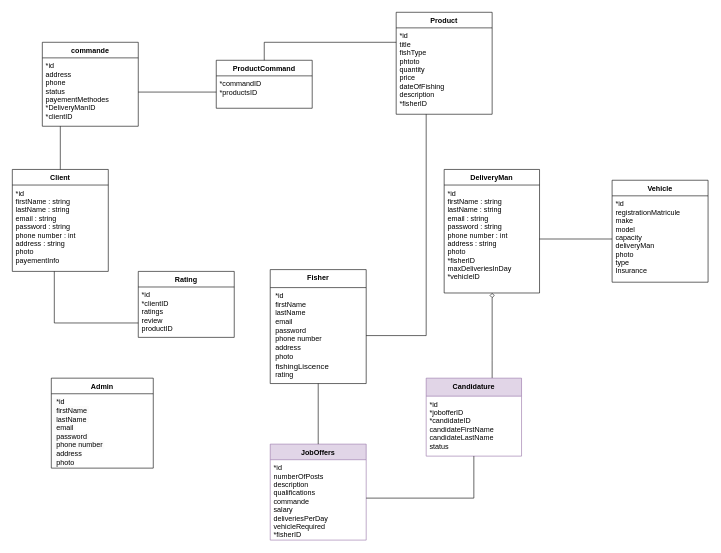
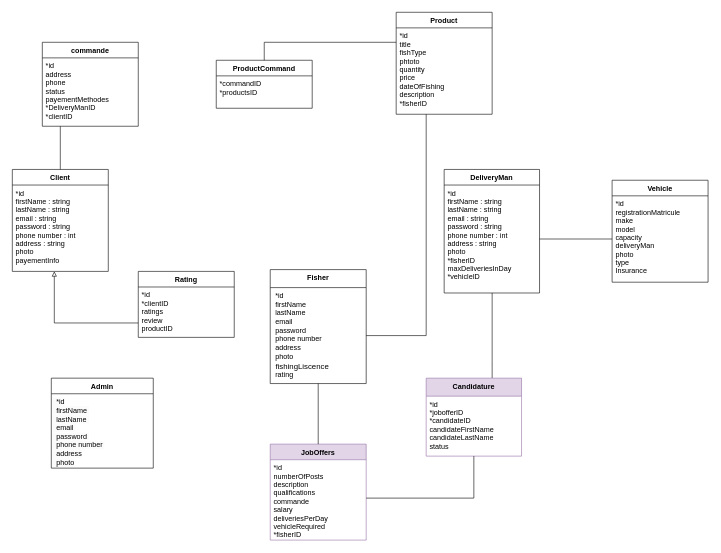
edge "*id address phone status payementMethodes *DeliveryManID *clientID" -- "*commandID *productsID": removed
edge "*id firstName : string lastName : string email : string password : string phone number : int address : string photo payementInfo" -- "*id *clientID ratings review productID": arrowhead none -> block
edge "Candidature" -> "*id firstName : string lastName : string email : string password : string phone number : int address : string photo *fisherID maxDeliveriesInDay *vehicleID": arrowhead diamond -> none
